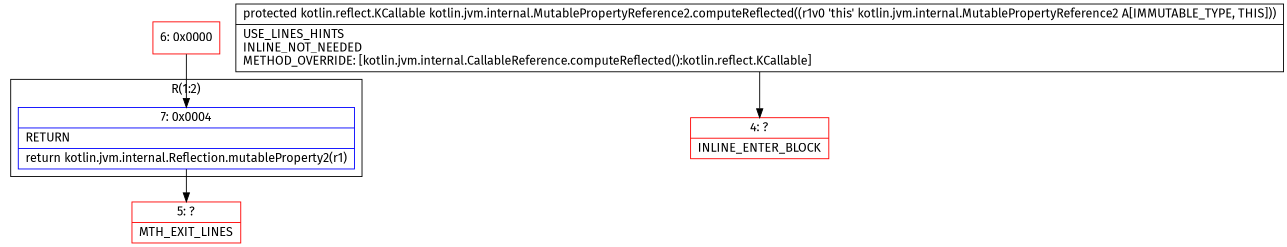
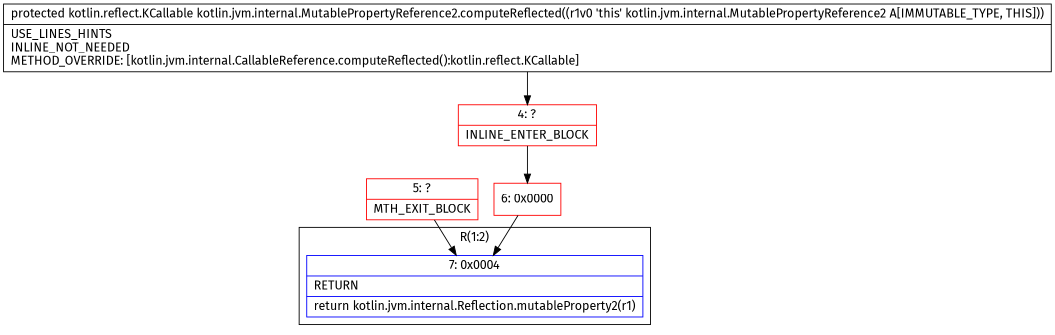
edge "4: ?" -> "6: 0x0000": added
edge "7: 0x0004" -> "5: ?": reversed
node "5: ?": text "MTH_EXIT_LINES" -> "MTH_EXIT_BLOCK"
